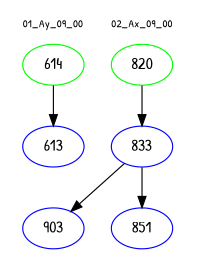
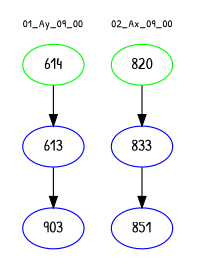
edge "833" -> "903": now "613" -> "903"
